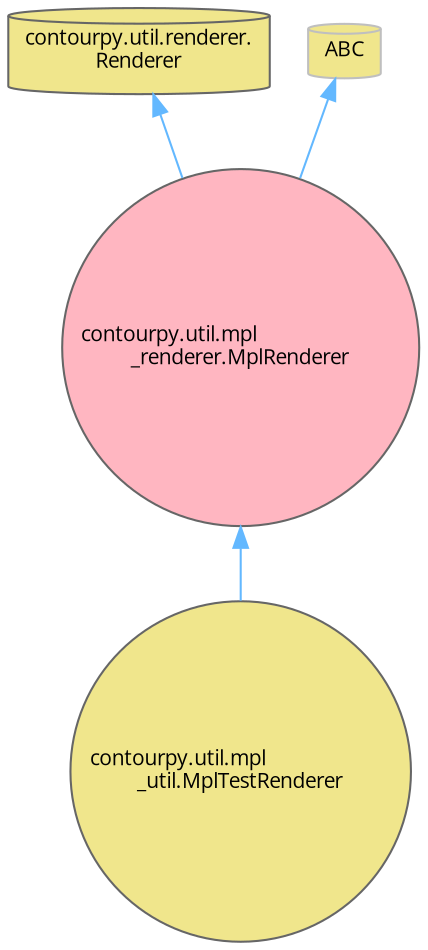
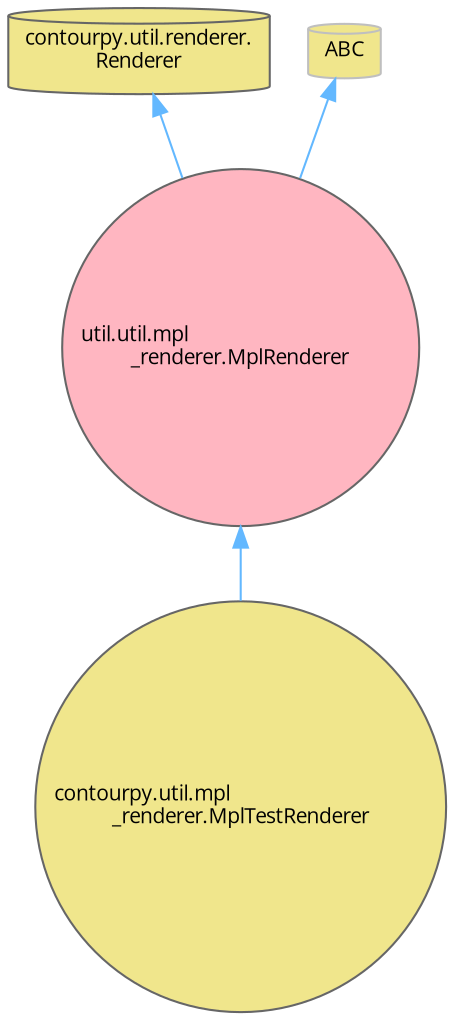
node "contourpy.util.mpl _renderer.MplRenderer": label "contourpy.util.mpl _renderer.MplRenderer" -> "util.util.mpl _renderer.MplRenderer"
node "contourpy.util.mpl _util.MplTestRenderer": label "contourpy.util.mpl _util.MplTestRenderer" -> "contourpy.util.mpl _renderer.MplTestRenderer"
